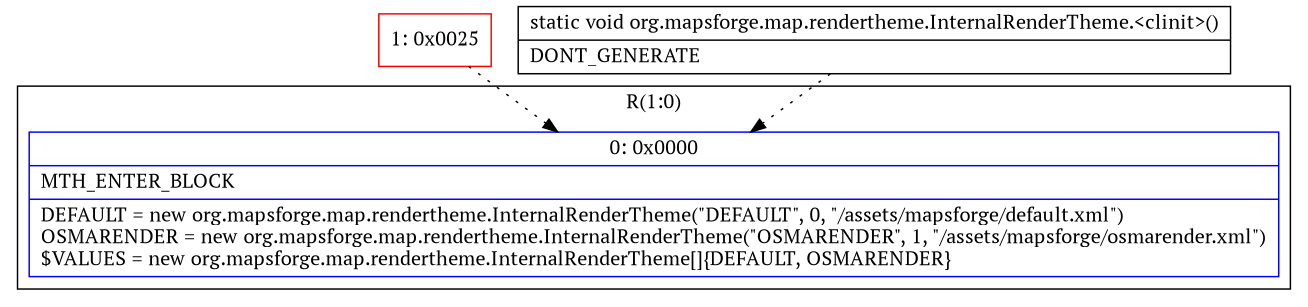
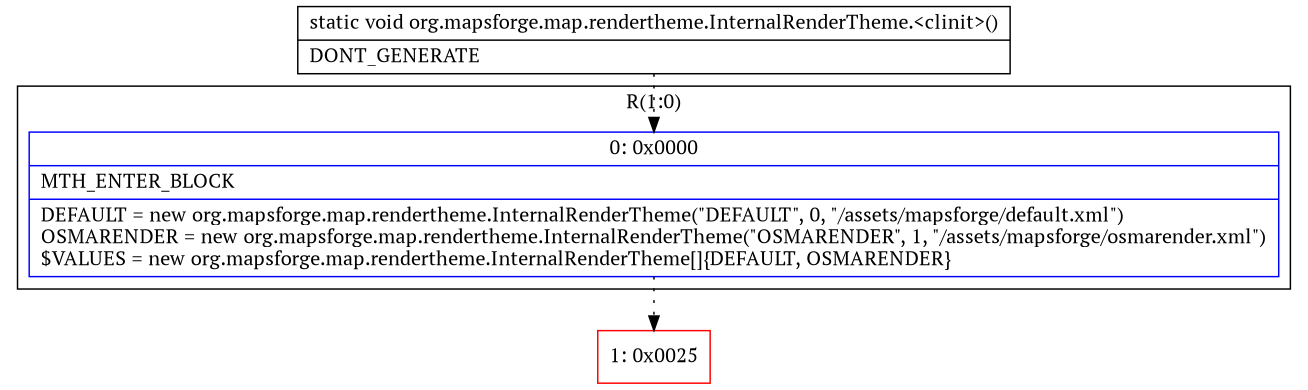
edge "1: 0x0025" -> "0: 0x0000": reversed
